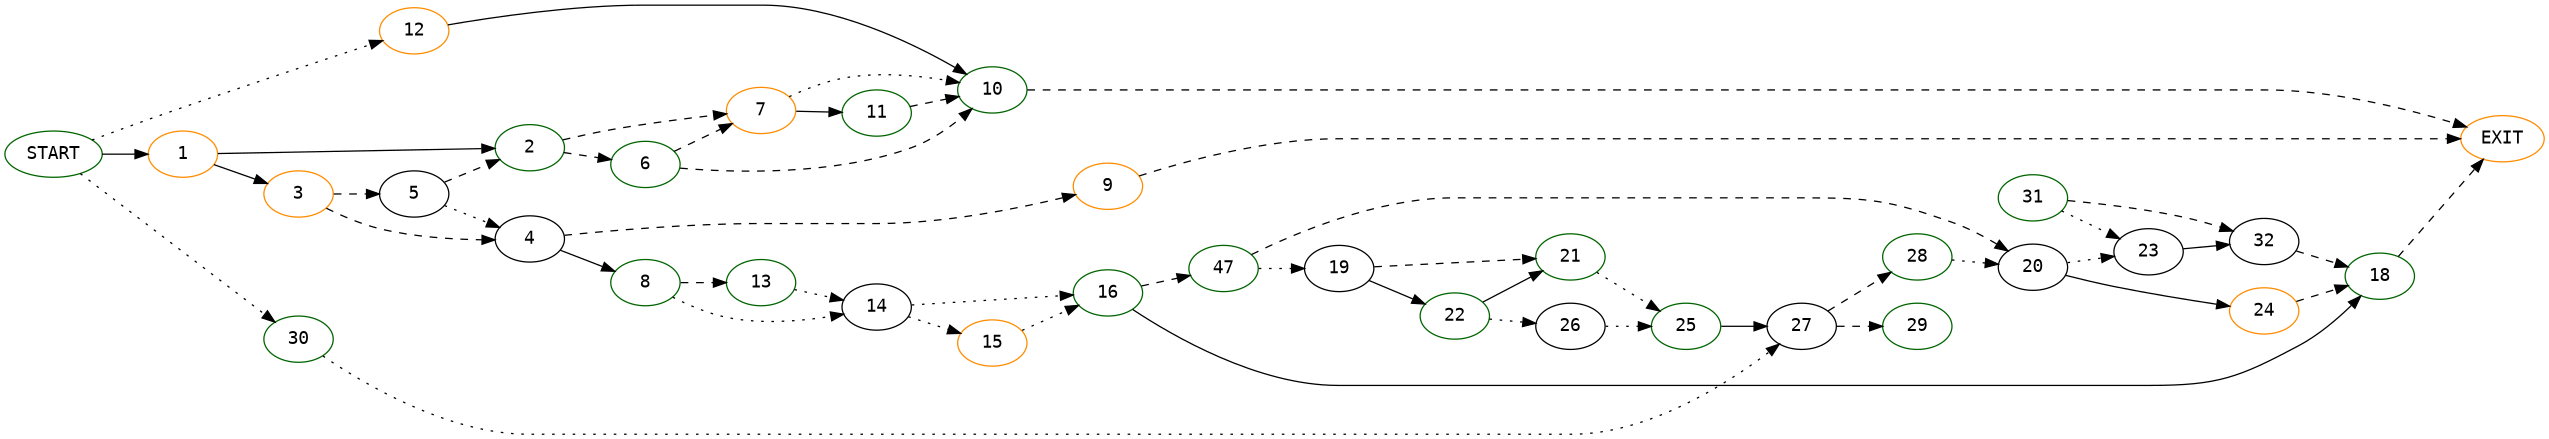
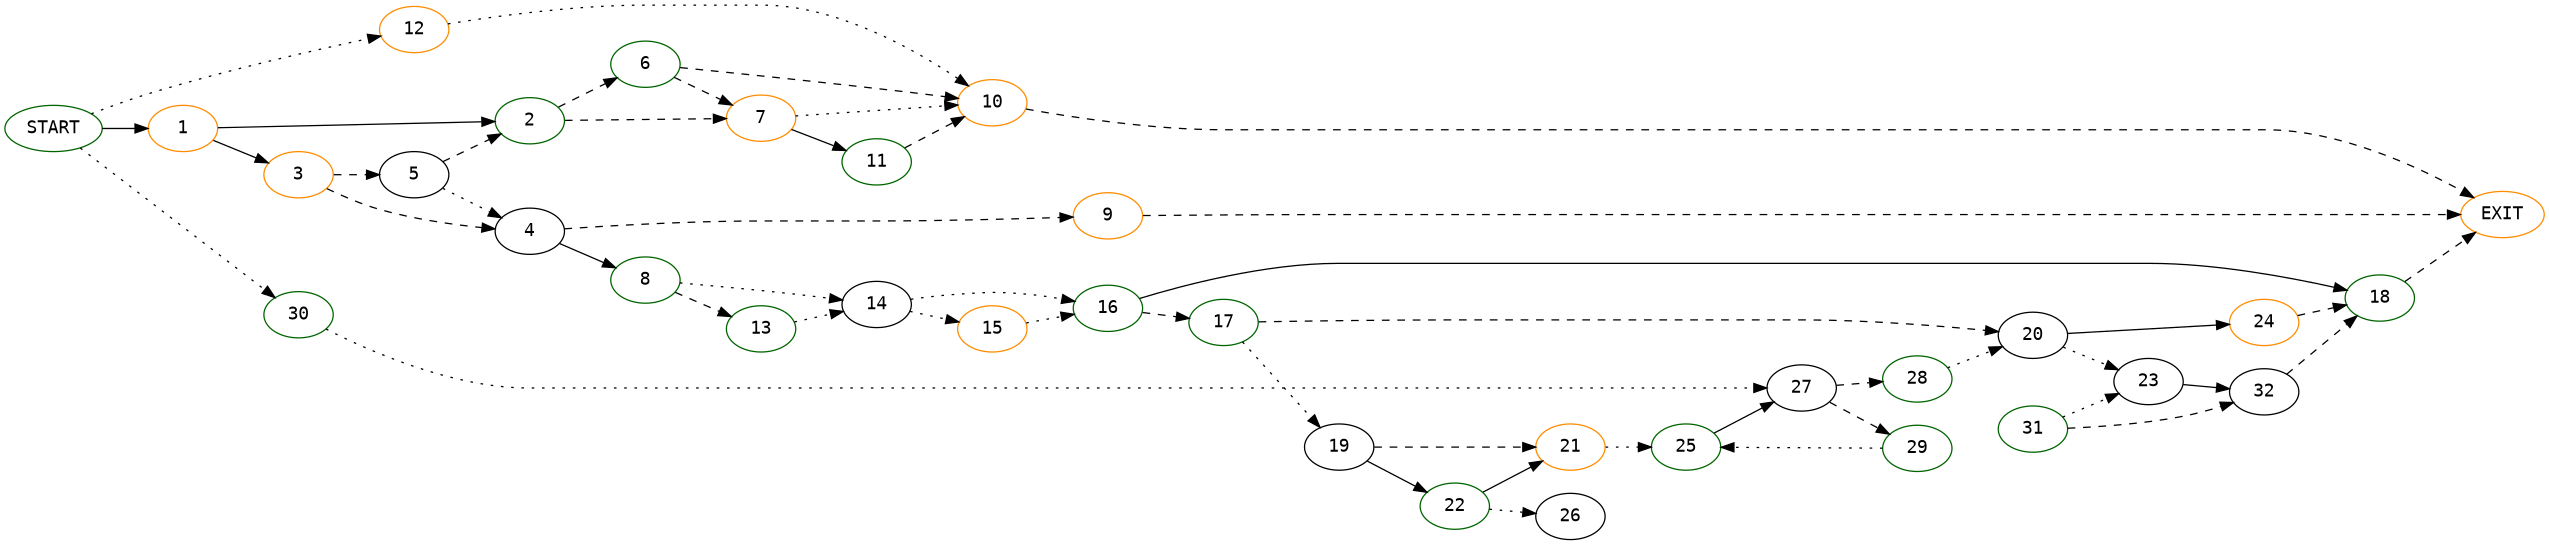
edge "12" -> "10": style solid -> dotted
node "10": color darkgreen -> darkorange
node "21": color darkgreen -> darkorange
node "47": label "47" -> "17"
edge "26" -> "25": now "29" -> "25"
